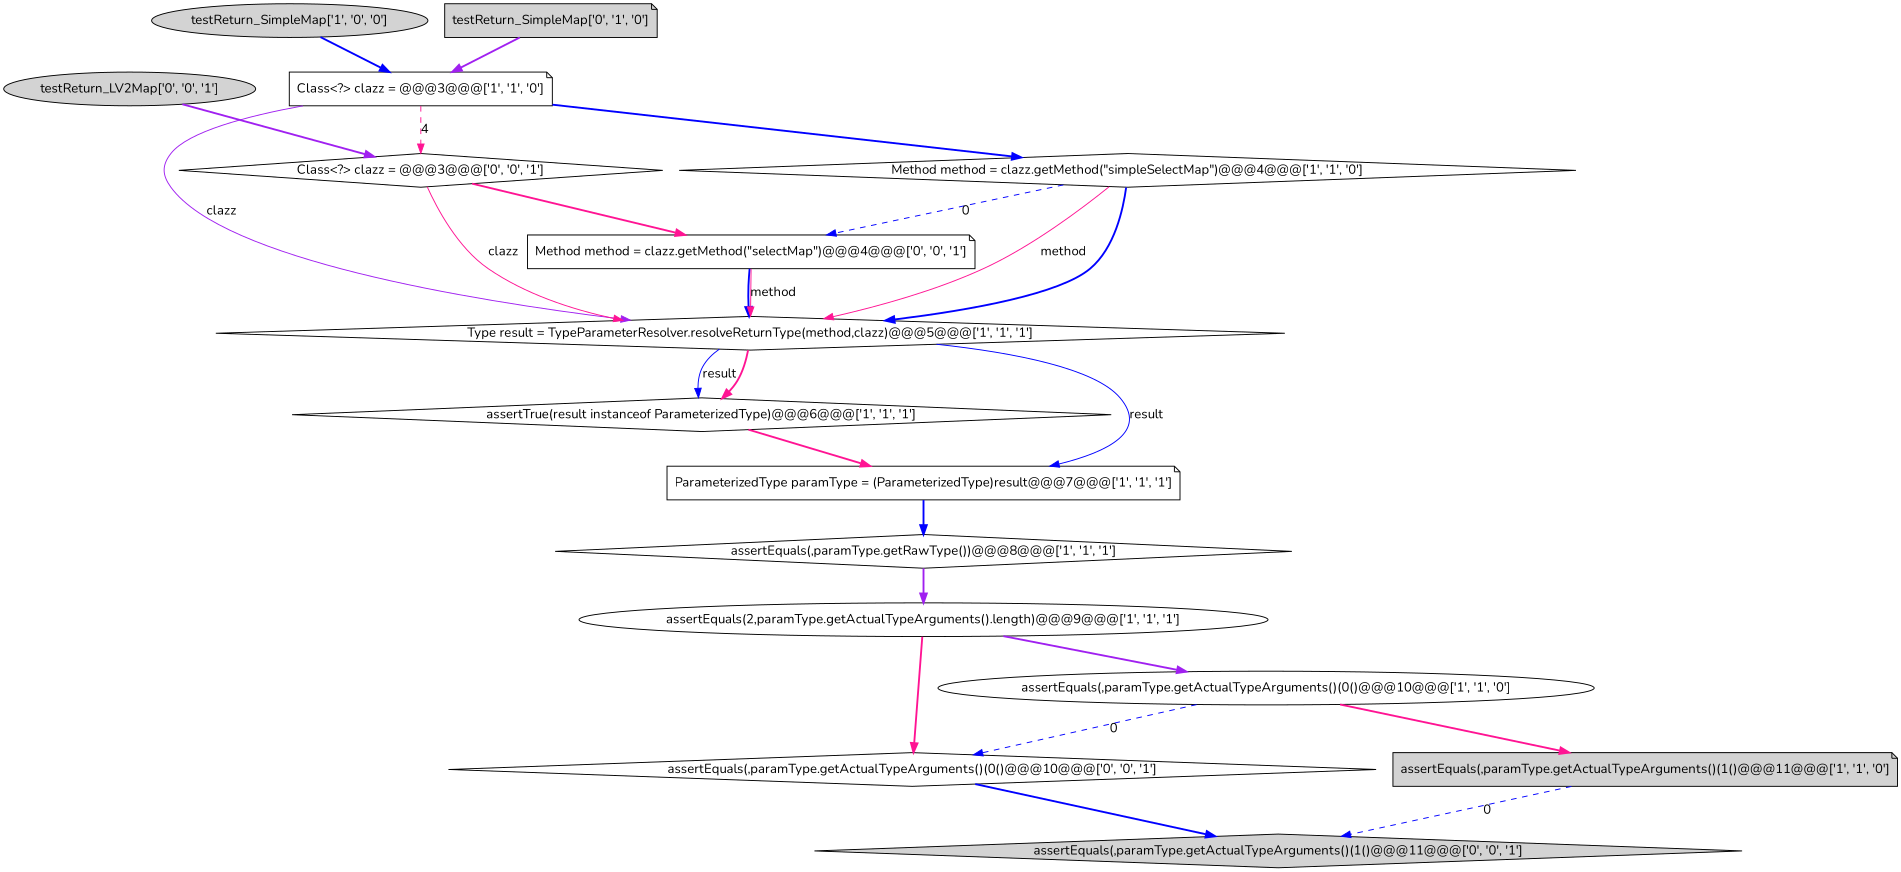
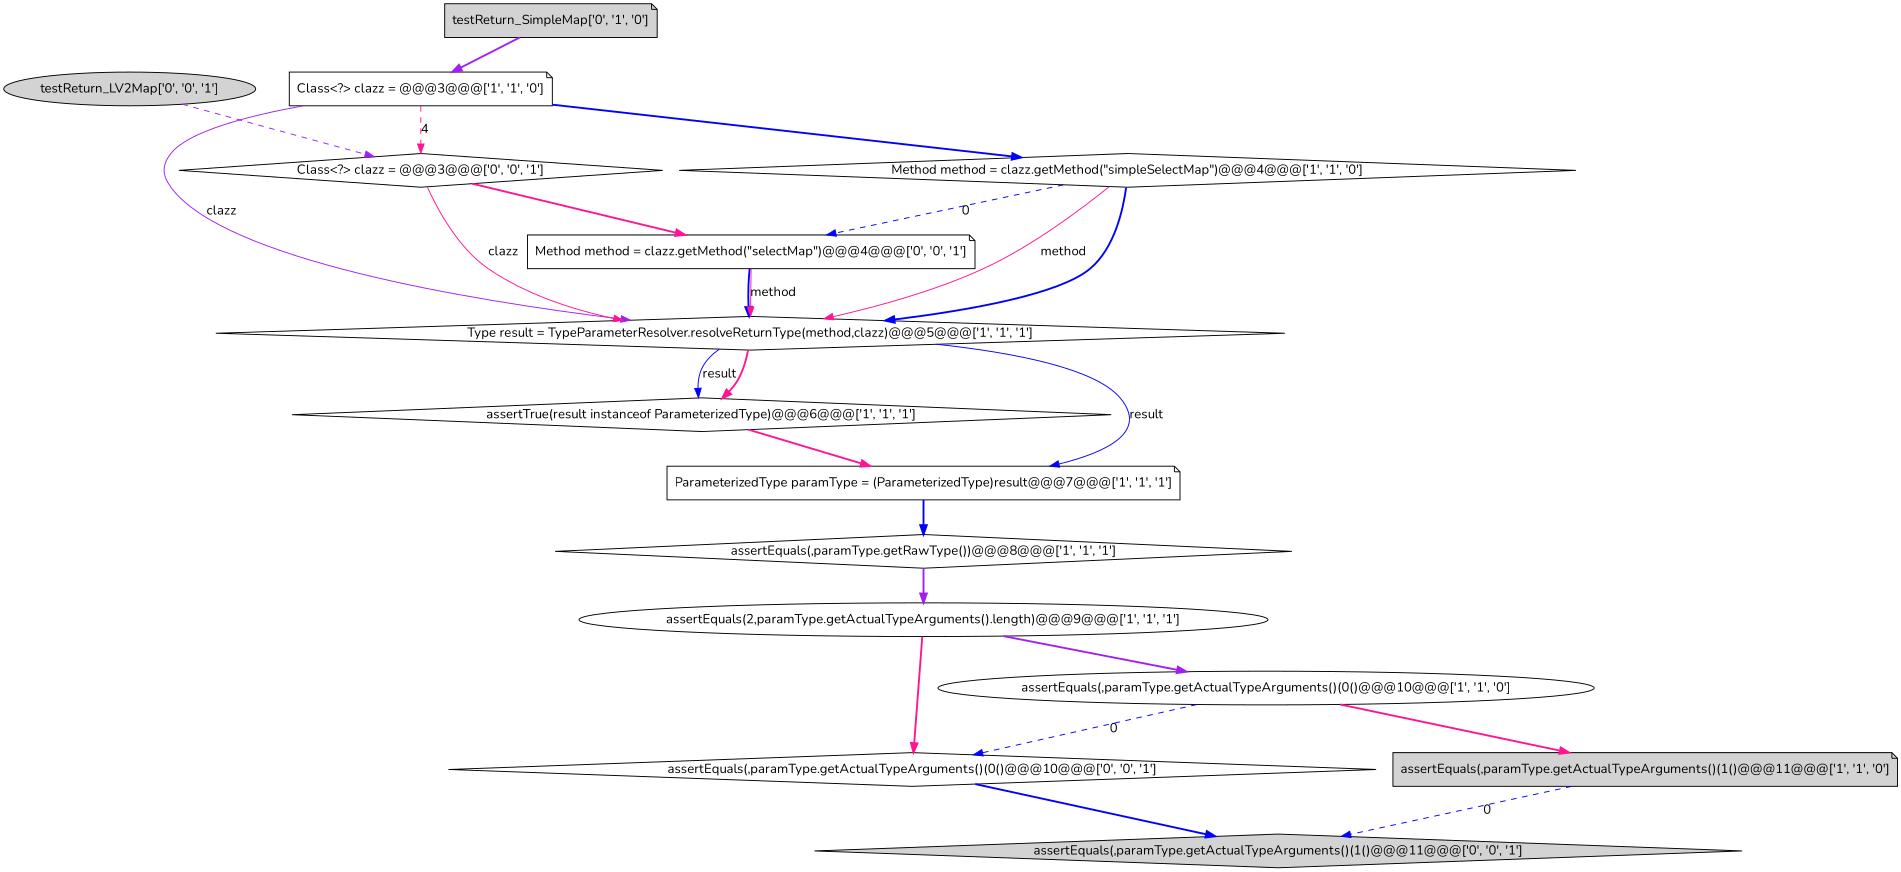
node "testReturn_SimpleMap['1', '0', '0']": removed
edge "testReturn_LV2Map['0', '0', '1']" -> "Class<?> clazz = @@@3@@@['0', '0', '1']": style bold -> dashed
